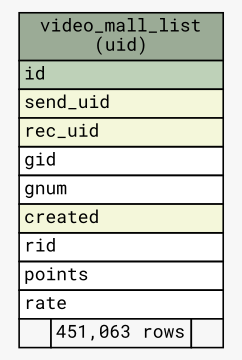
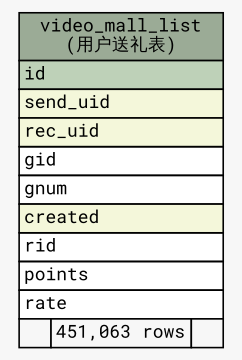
node "video_mall_list": text "(uid)" -> "(用户送礼表)"
